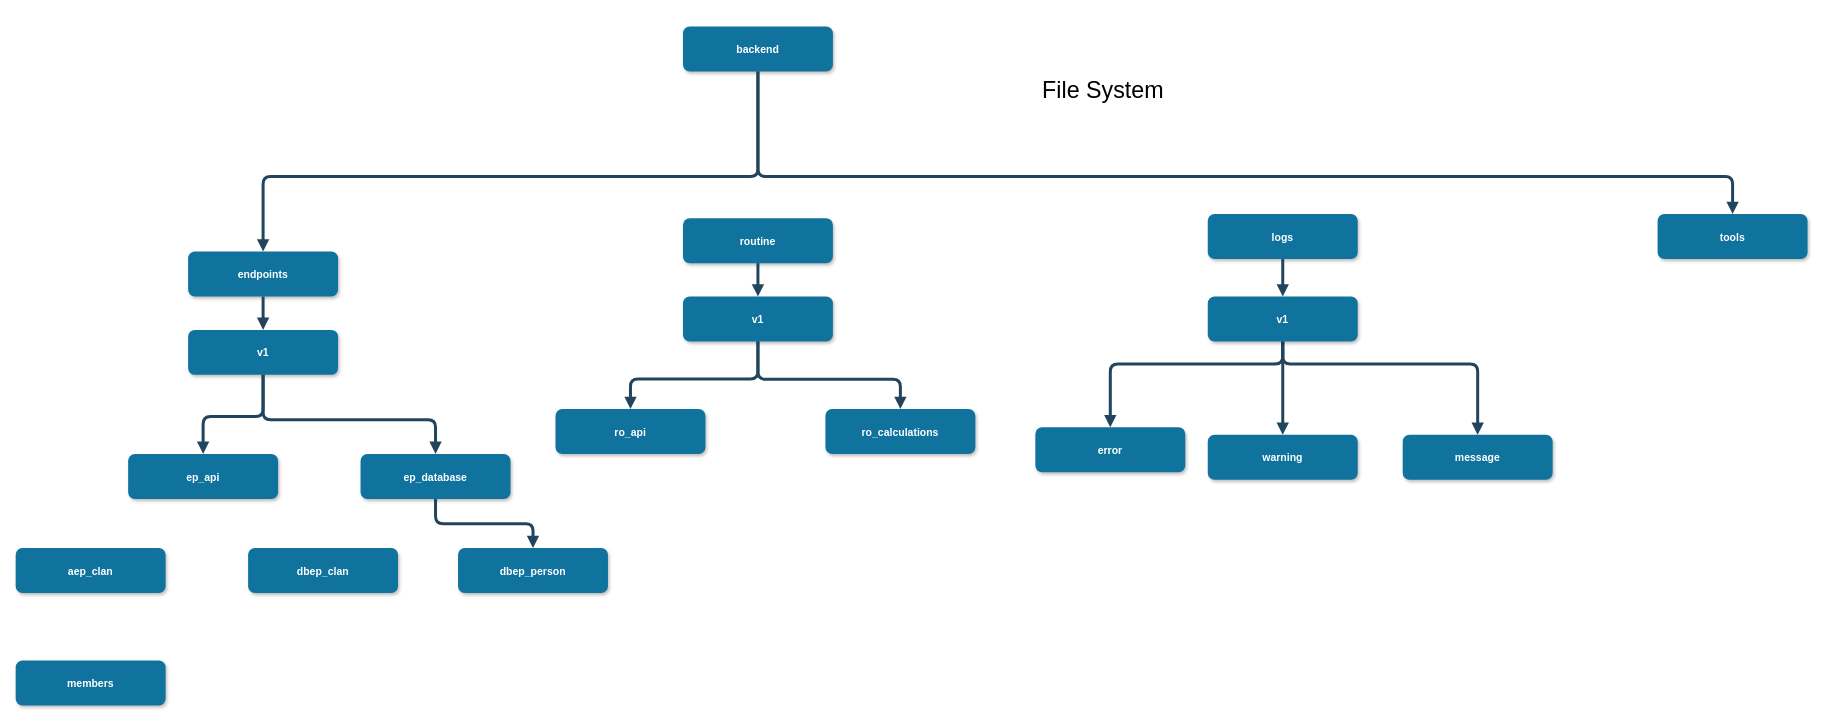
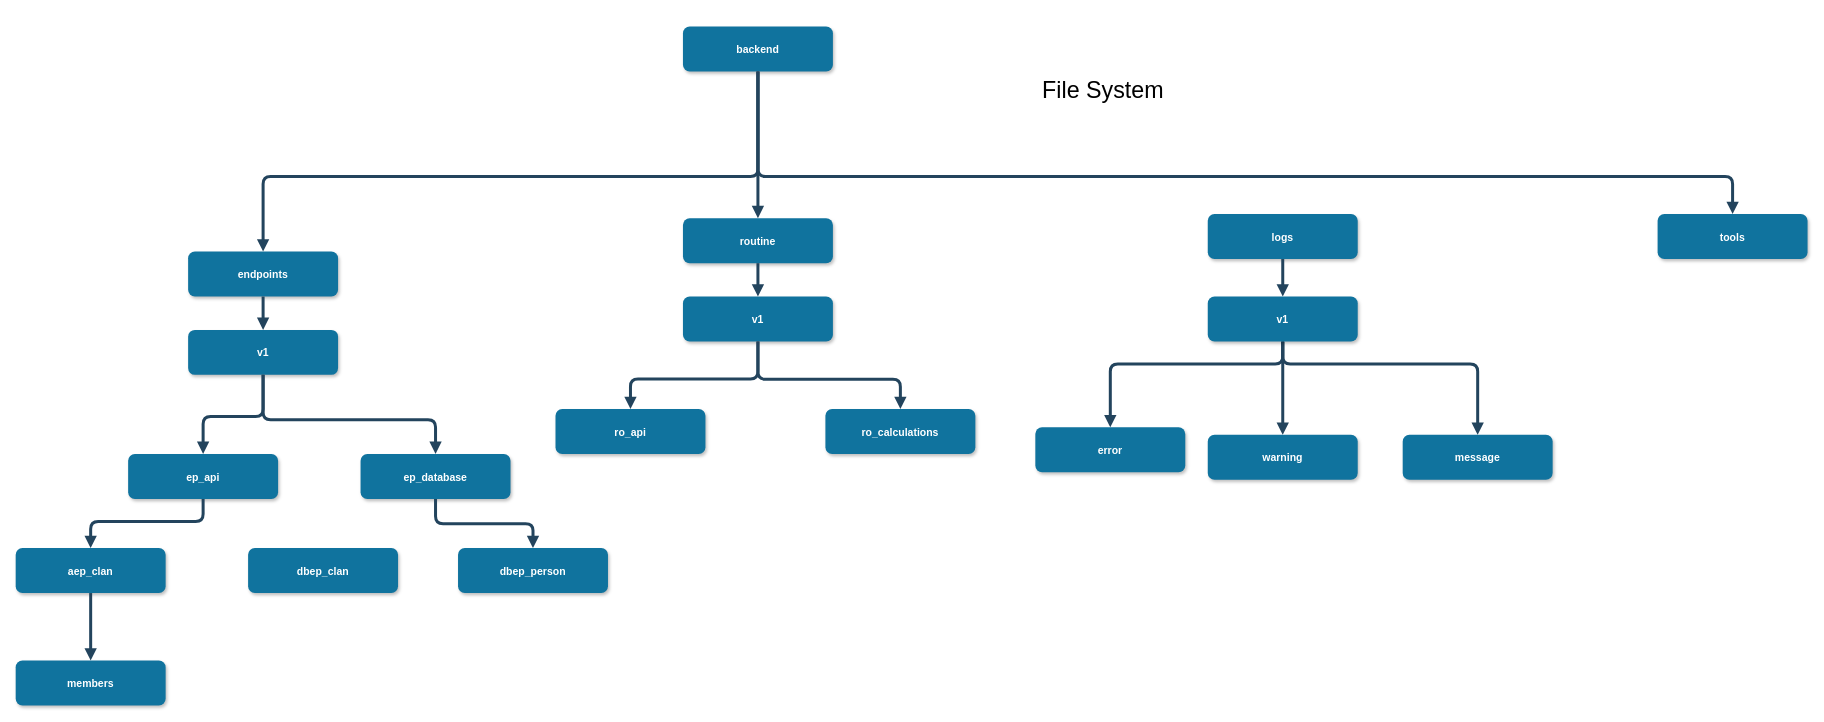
edge "backend" -> "routine": added
edge "ep_api" -> "aep_clan": added
edge "aep_clan" -> "members": added
